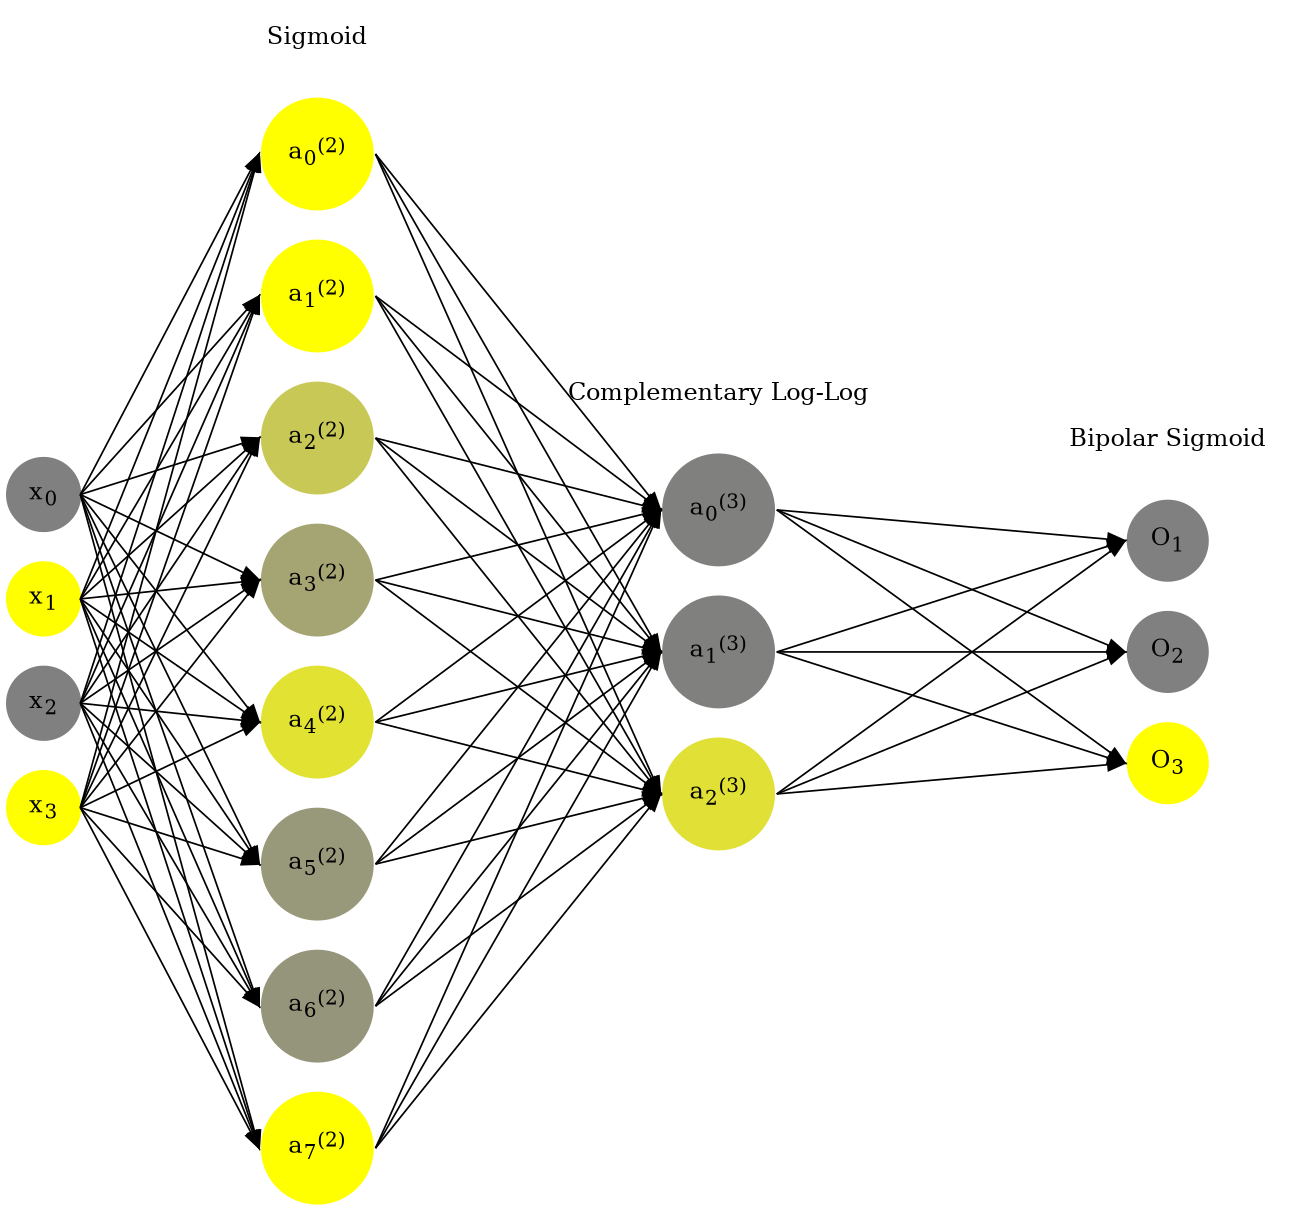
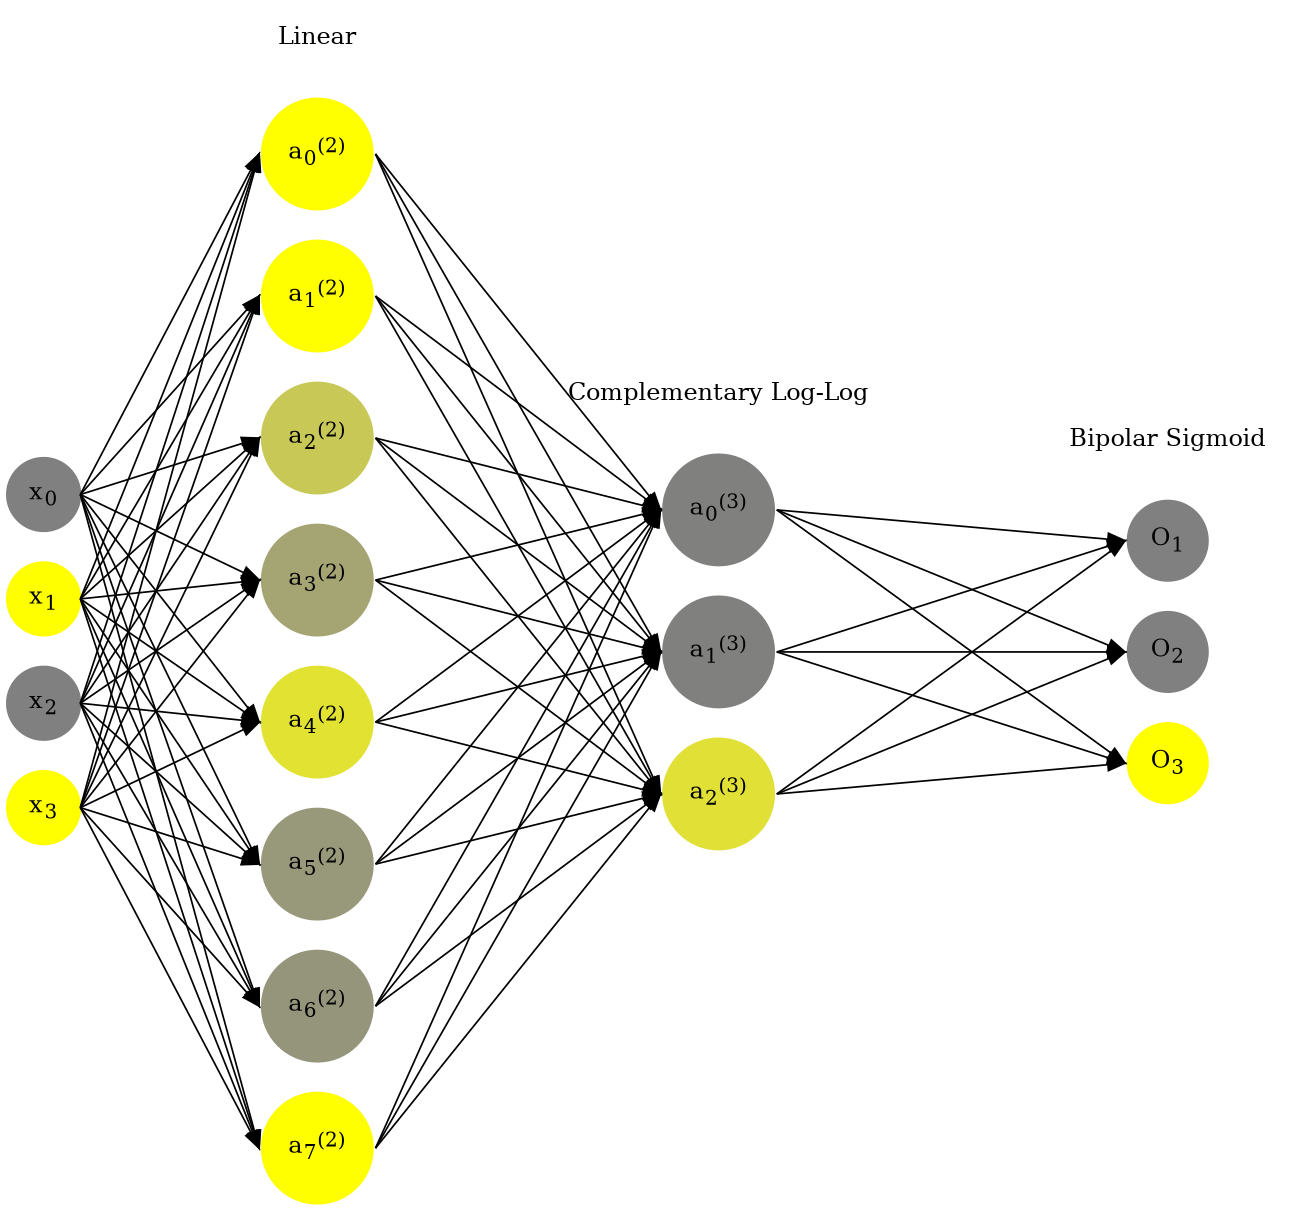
node "Sigmoid": label "Sigmoid" -> "Linear"
